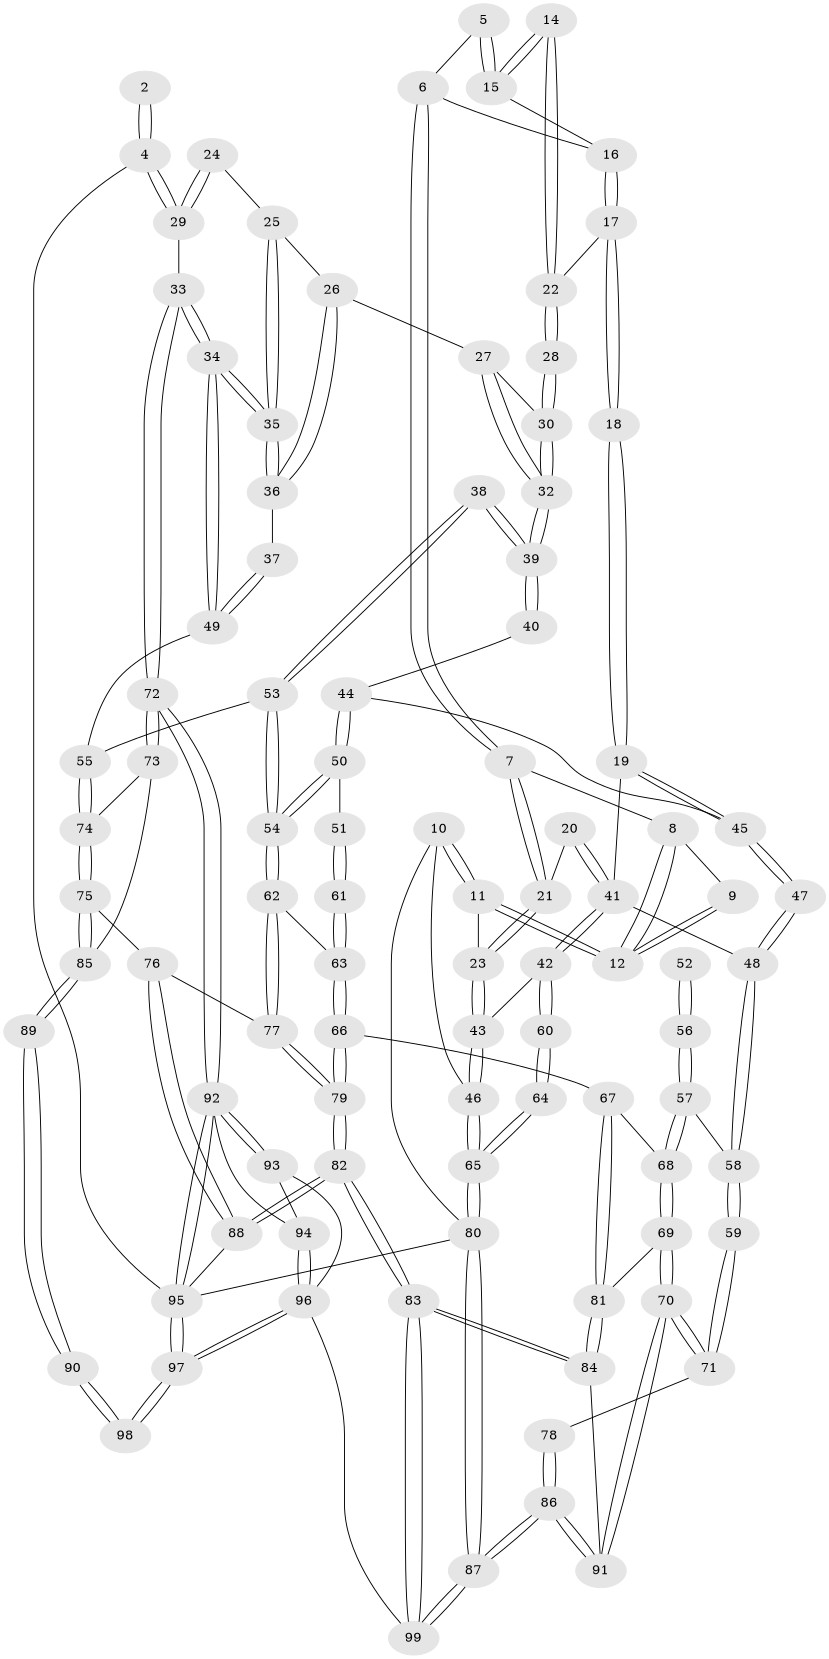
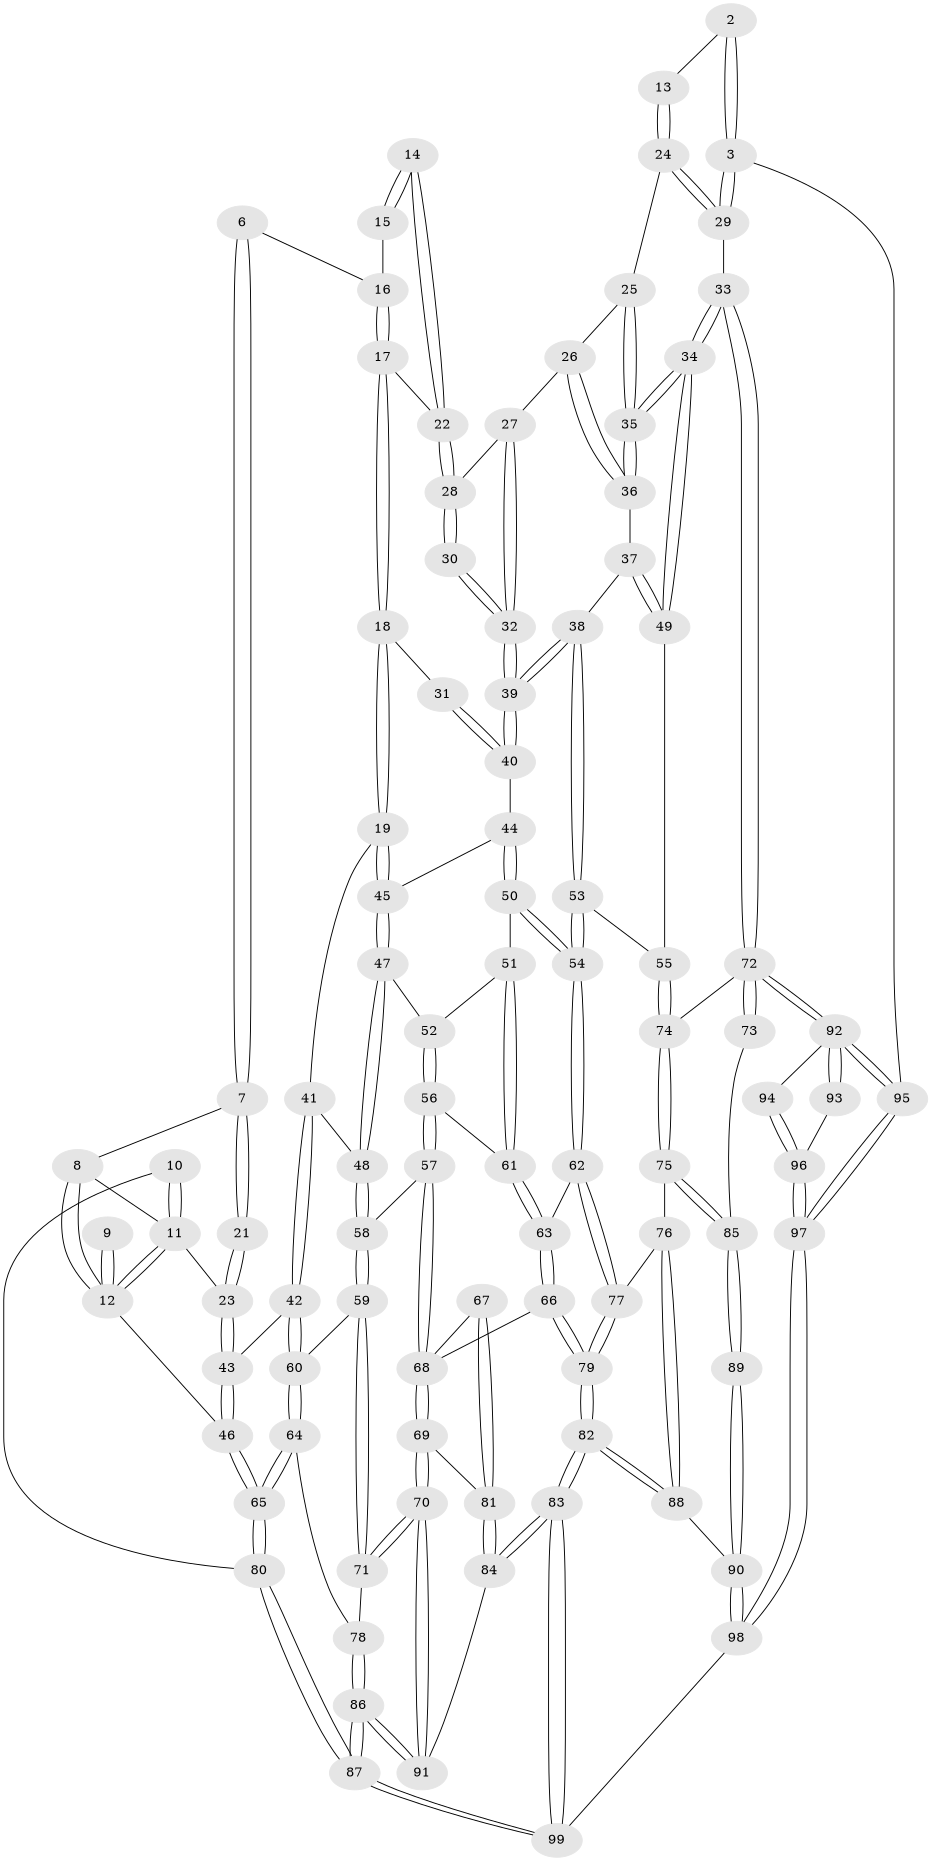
node "5": removed
node "13": added
node "4": label "4" -> "3"
edge "27" -- "30": now "27" -- "28"
edge "37" -- "38": added
node "31": added
edge "73" -- "74": now "72" -- "74"
node "20": removed
edge "8" -- "9": now "8" -- "11"
edge "10" -- "46": now "12" -- "46"
edge "47" -- "52": added
edge "51" -- "52": added
edge "66" -- "67": now "66" -- "68"
edge "56" -- "61": added
edge "93" -- "94": removed
edge "88" -- "95": now "88" -- "90"
edge "80" -- "95": removed
edge "59" -- "60": added
edge "96" -- "99": now "98" -- "99"
edge "64" -- "78": added
